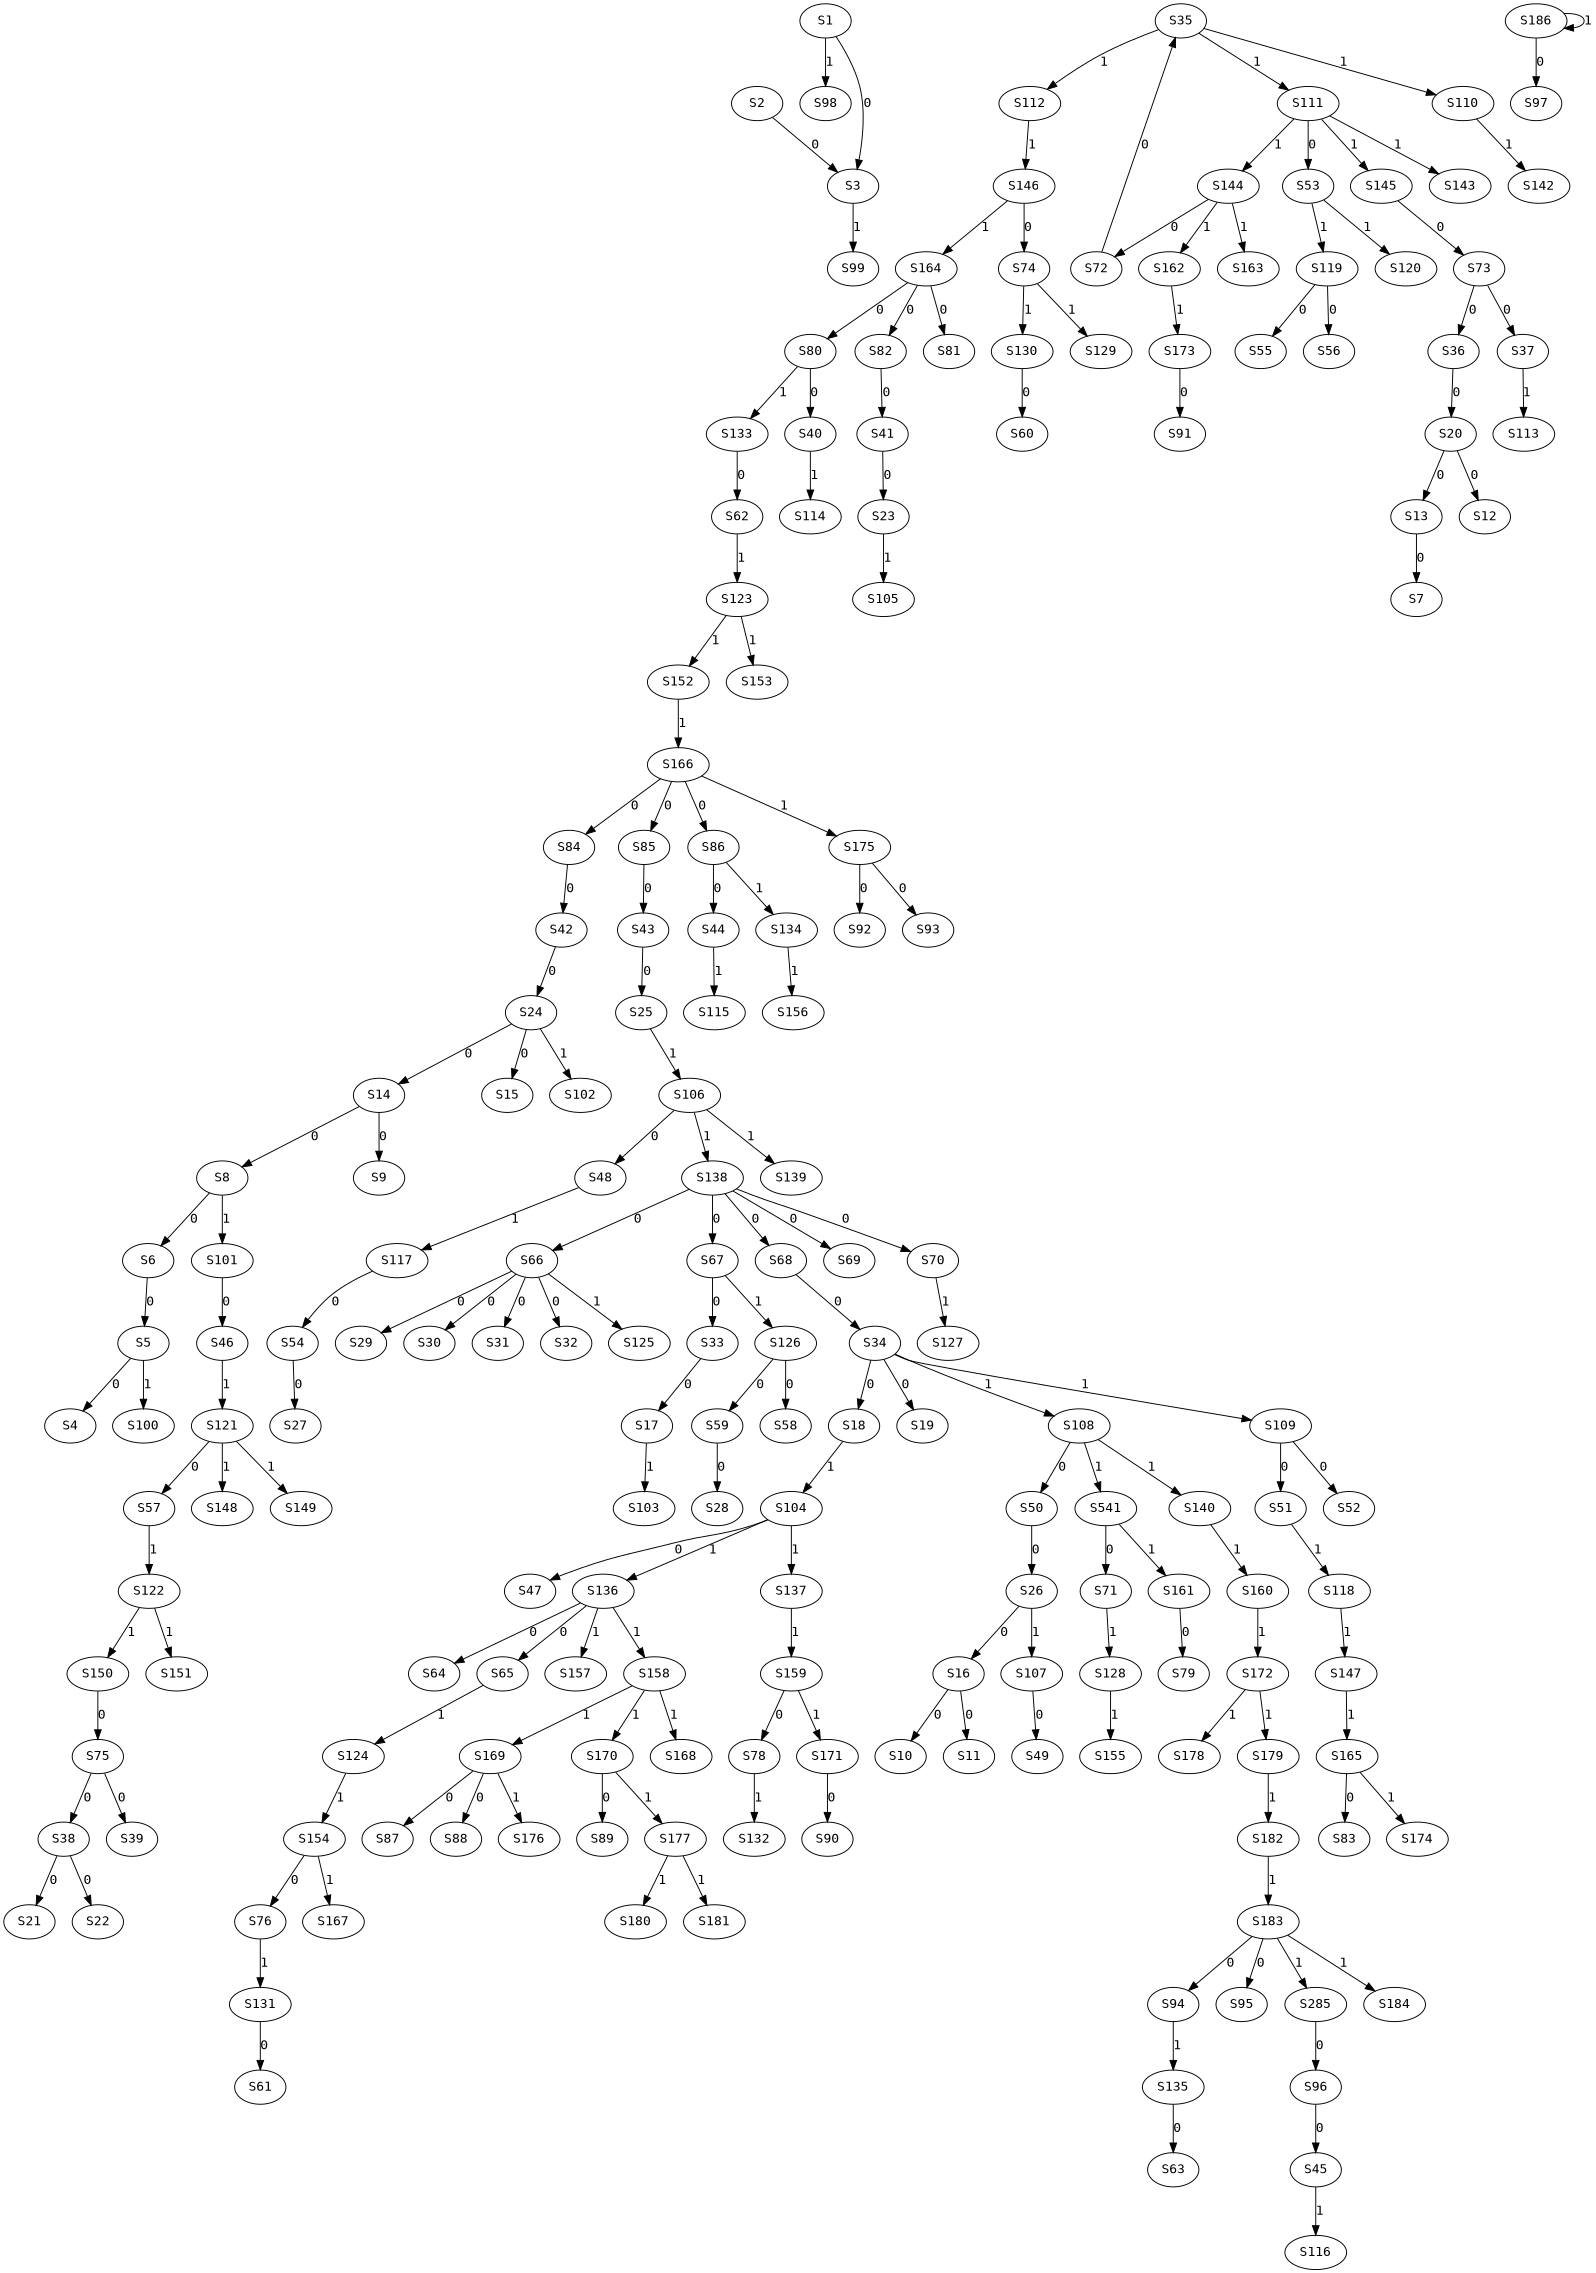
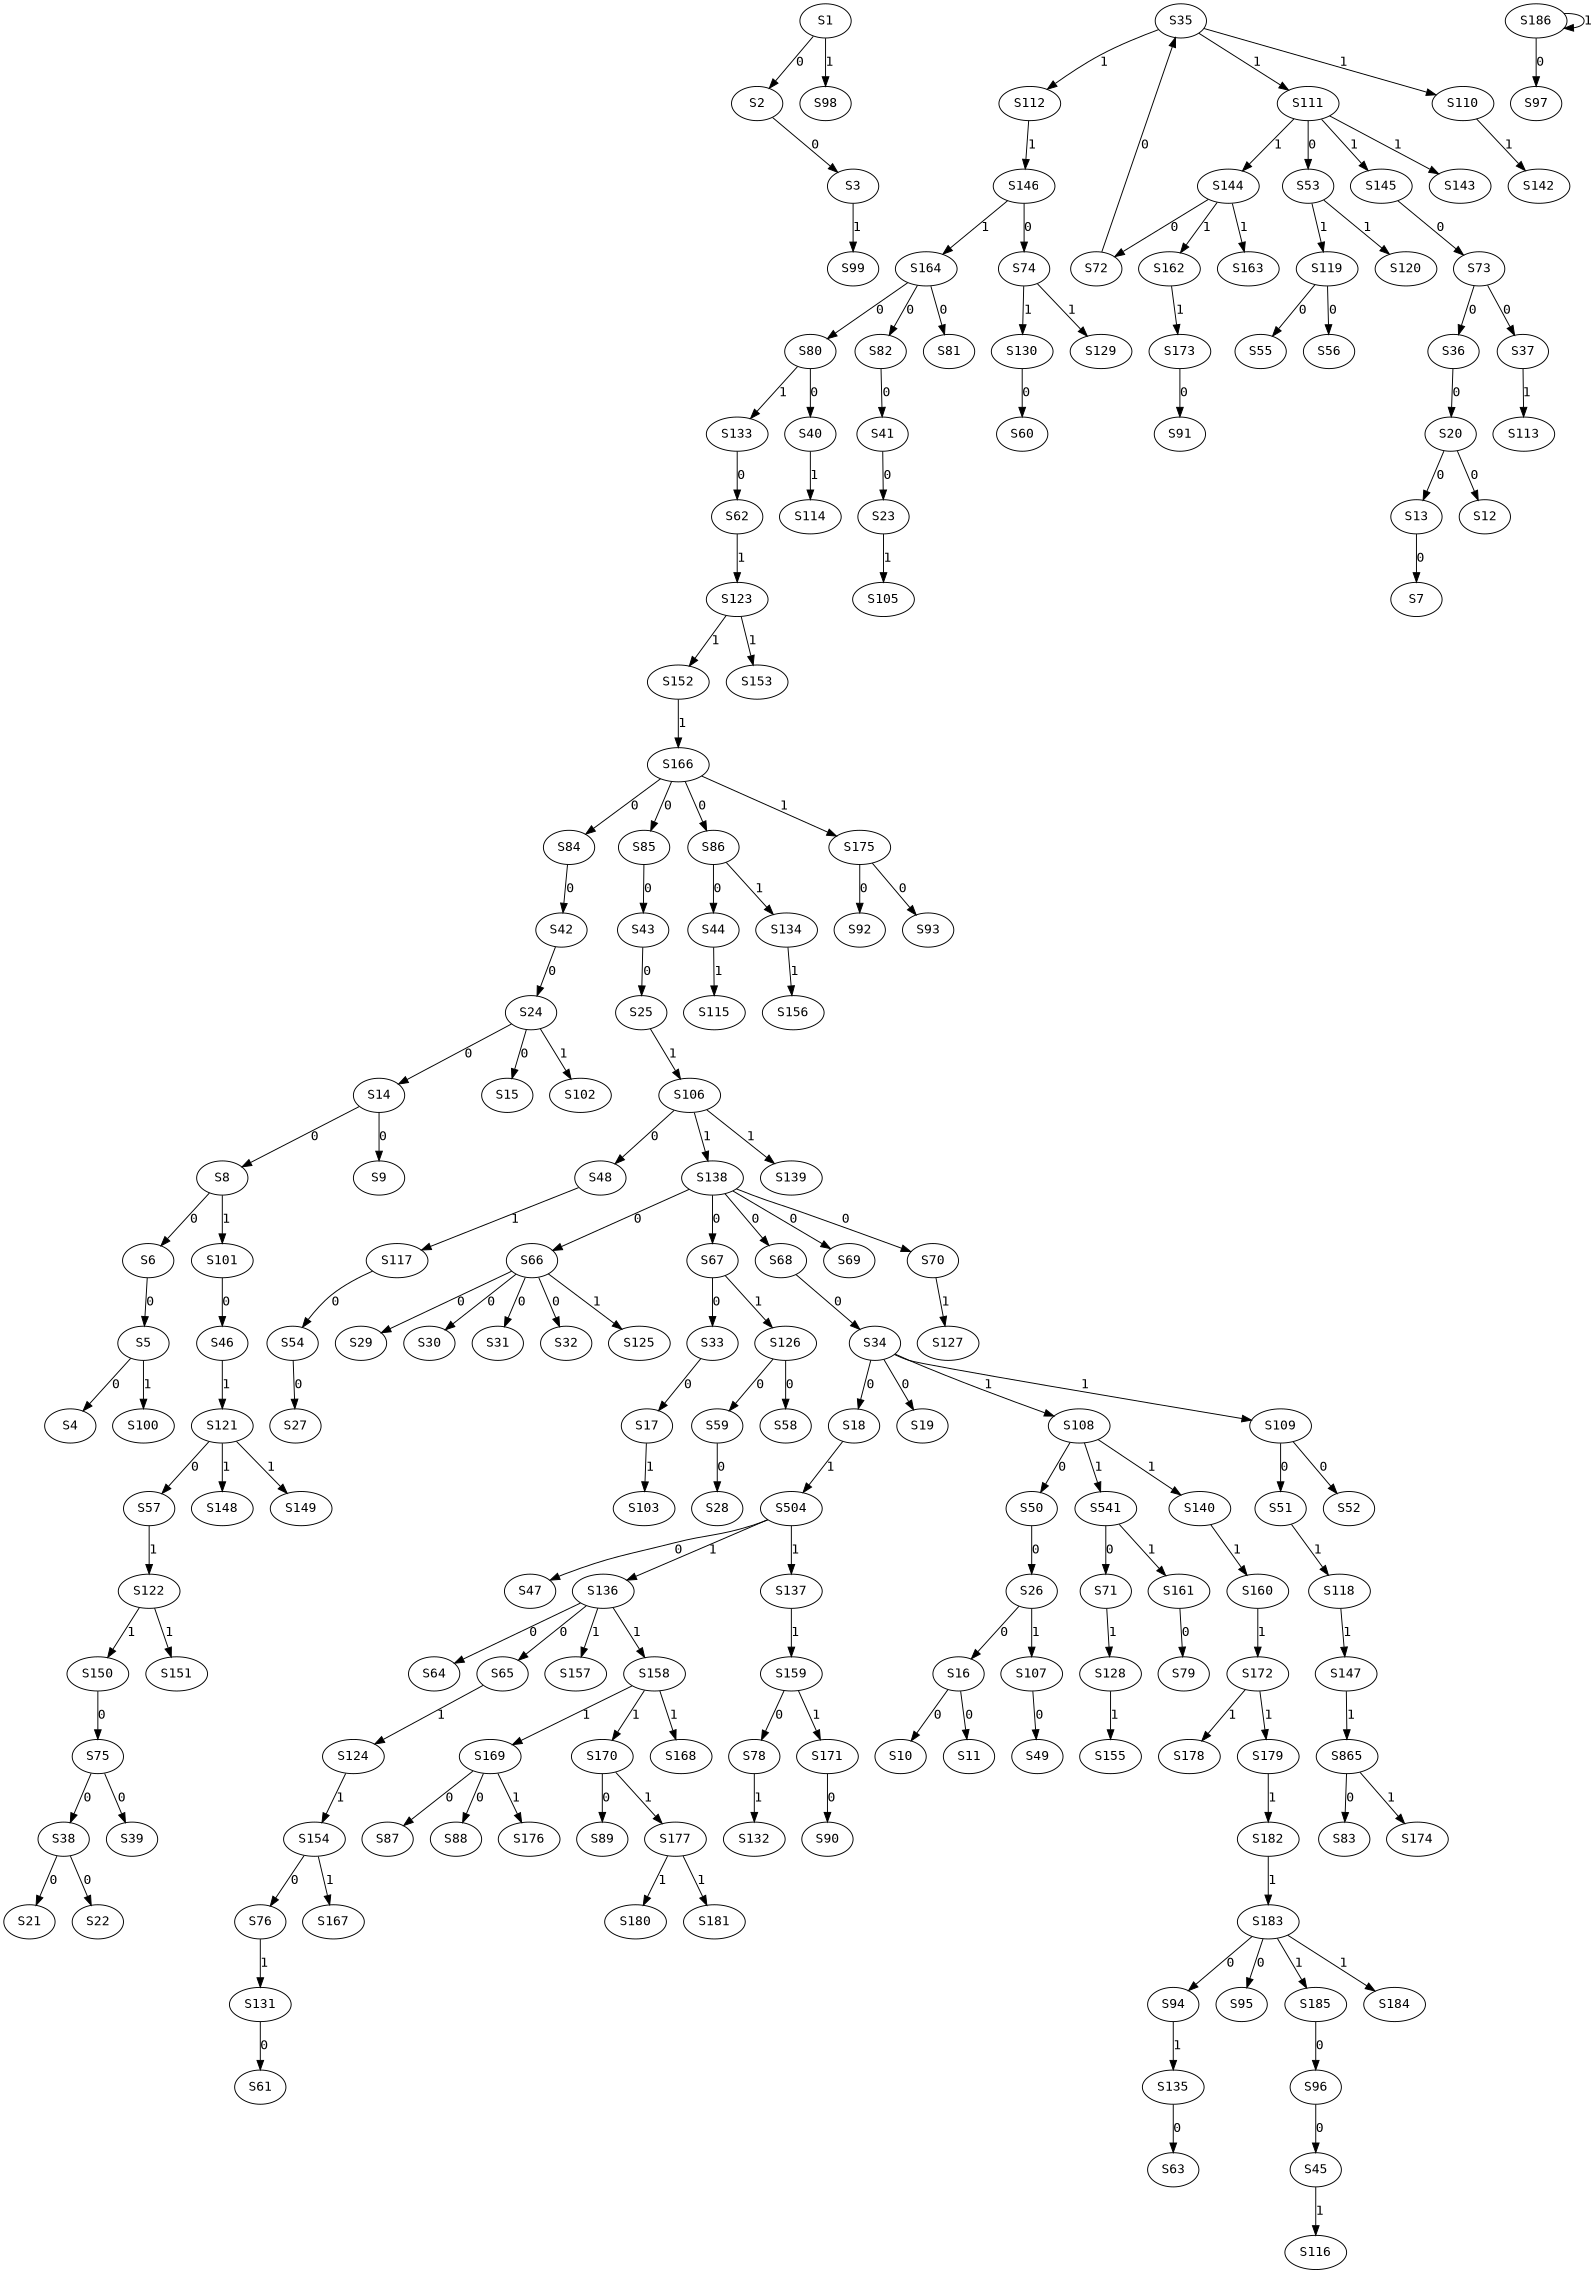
edge "S1" -> "S3": now "S1" -> "S2"
node "S104": label "S104" -> "S504"
node "S165": label "S165" -> "S865"
node "S285": label "S285" -> "S185"
